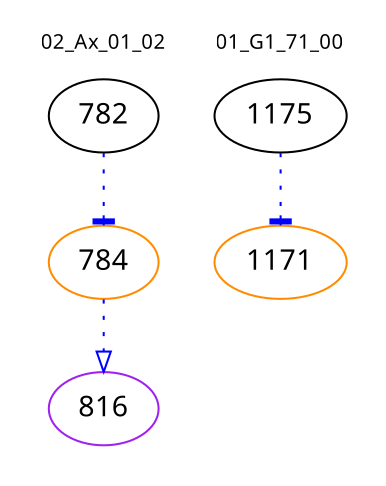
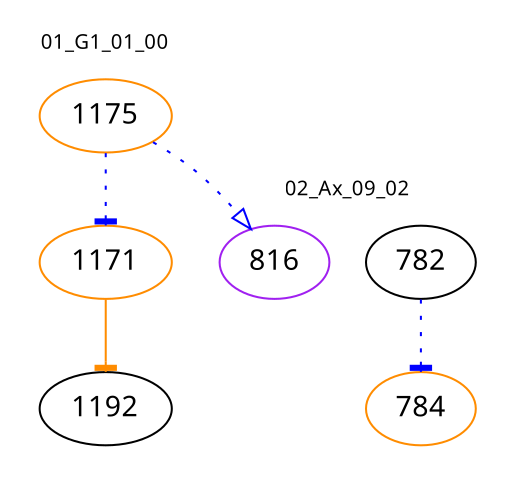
cluster "02_Ax_01_02": label "02_Ax_01_02" -> "02_Ax_09_02"
cluster "01_G1_71_00": label "01_G1_71_00" -> "01_G1_01_00"
node "1175": color black -> darkorange
edge "784" -> "816": now "1175" -> "816"
node "1192": added
